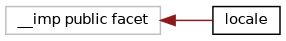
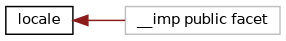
edge "locale" -> "__imp public facet": reversed
